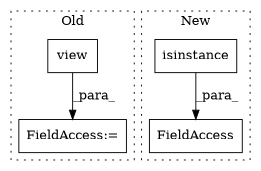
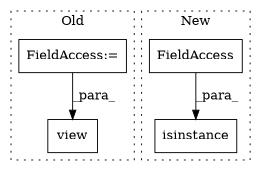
edge "view" -> "FieldAccess:=": reversed
edge "isinstance" -> "FieldAccess": reversed
